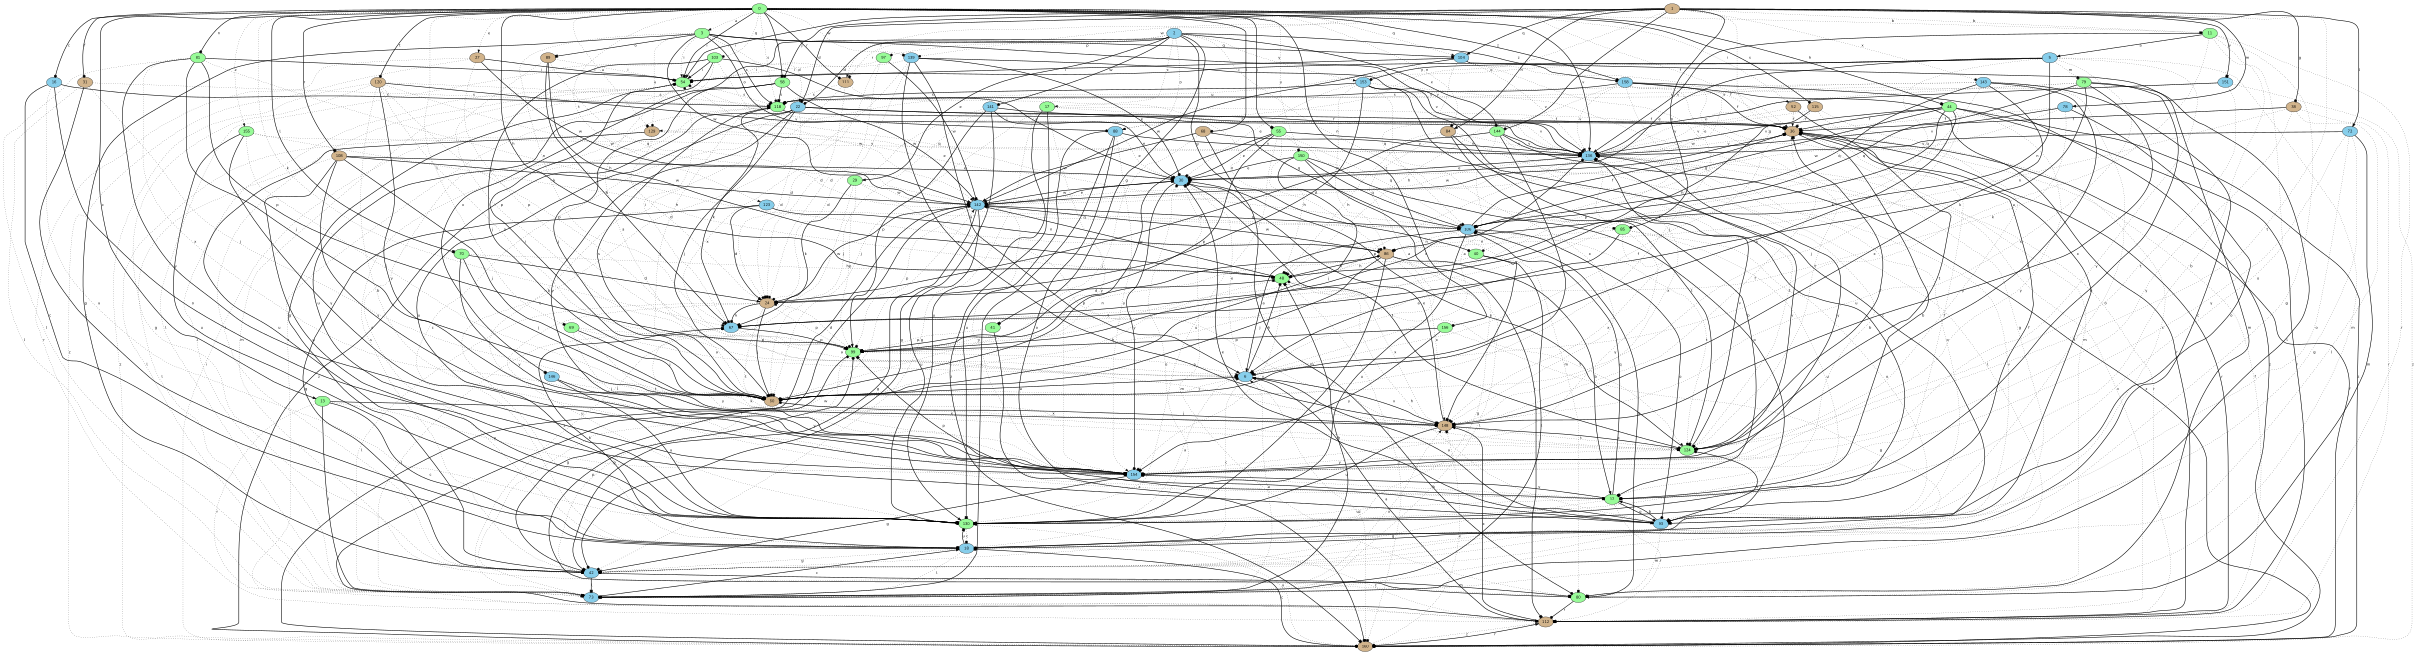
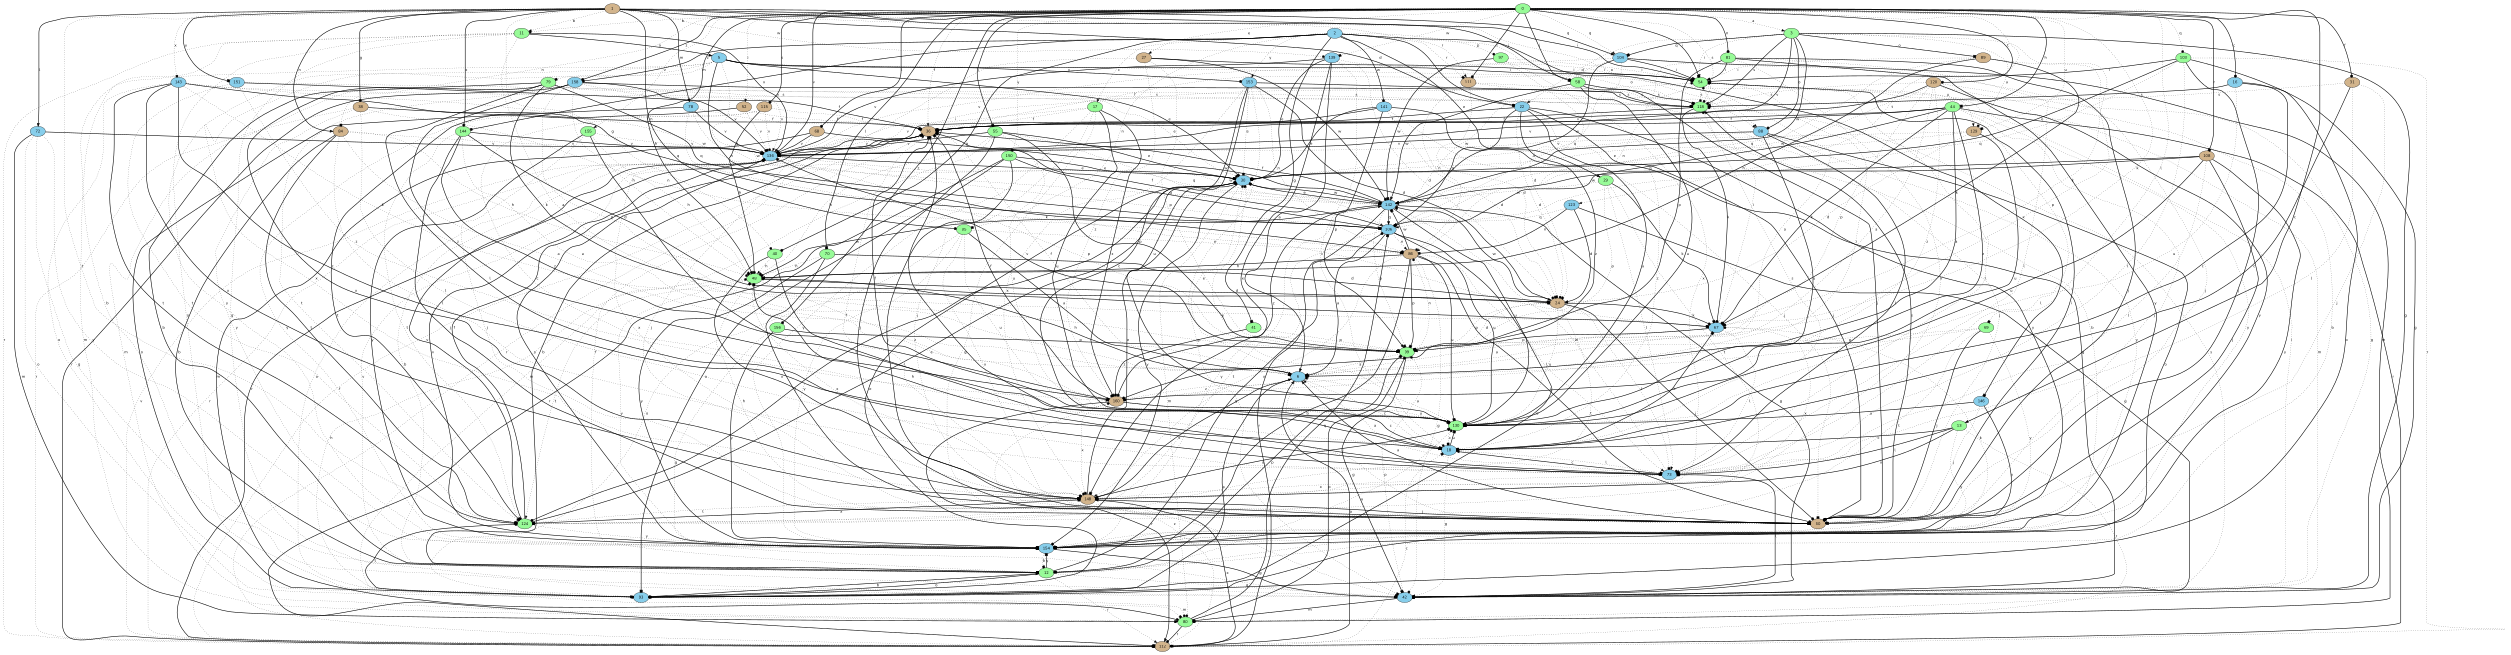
edge "60" -> "148": now "67" -> "148"
